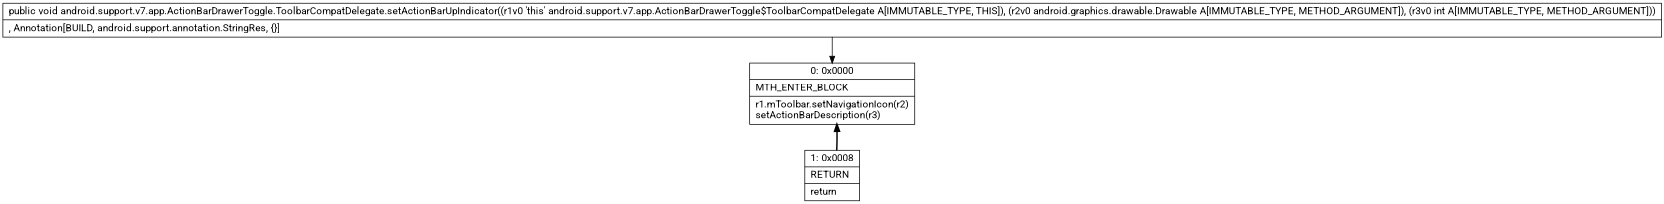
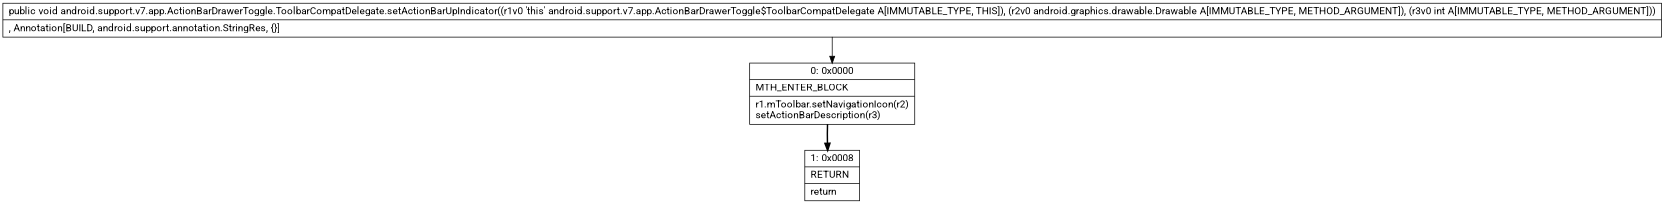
edge "1: 0x0008" -> "0: 0x0000": reversed
